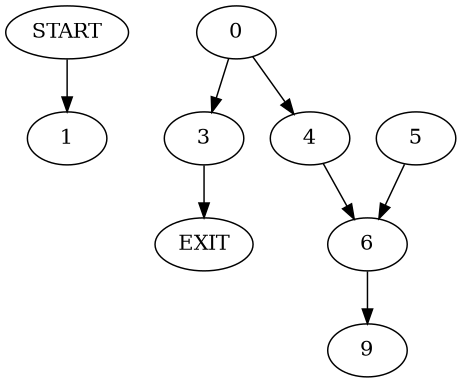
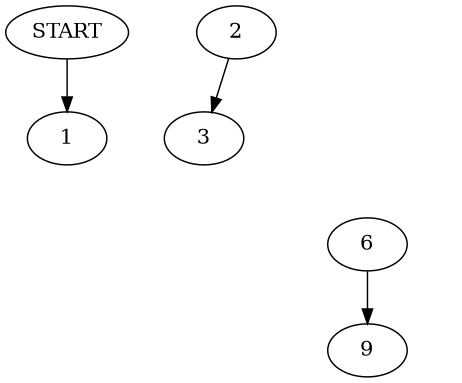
node "0": label "0" -> "2"
node "4": removed
node "5": removed
node "EXIT": removed
